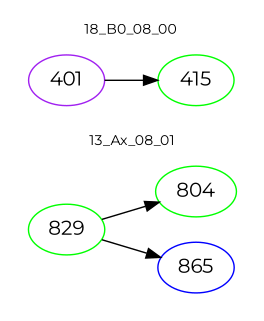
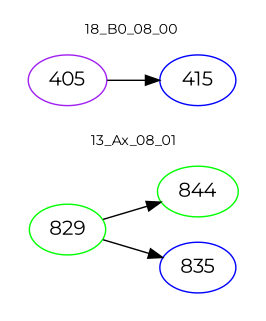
node "401": label "401" -> "405"
node "415": color green -> blue
node "804": label "804" -> "844"
node "865": label "865" -> "835"
